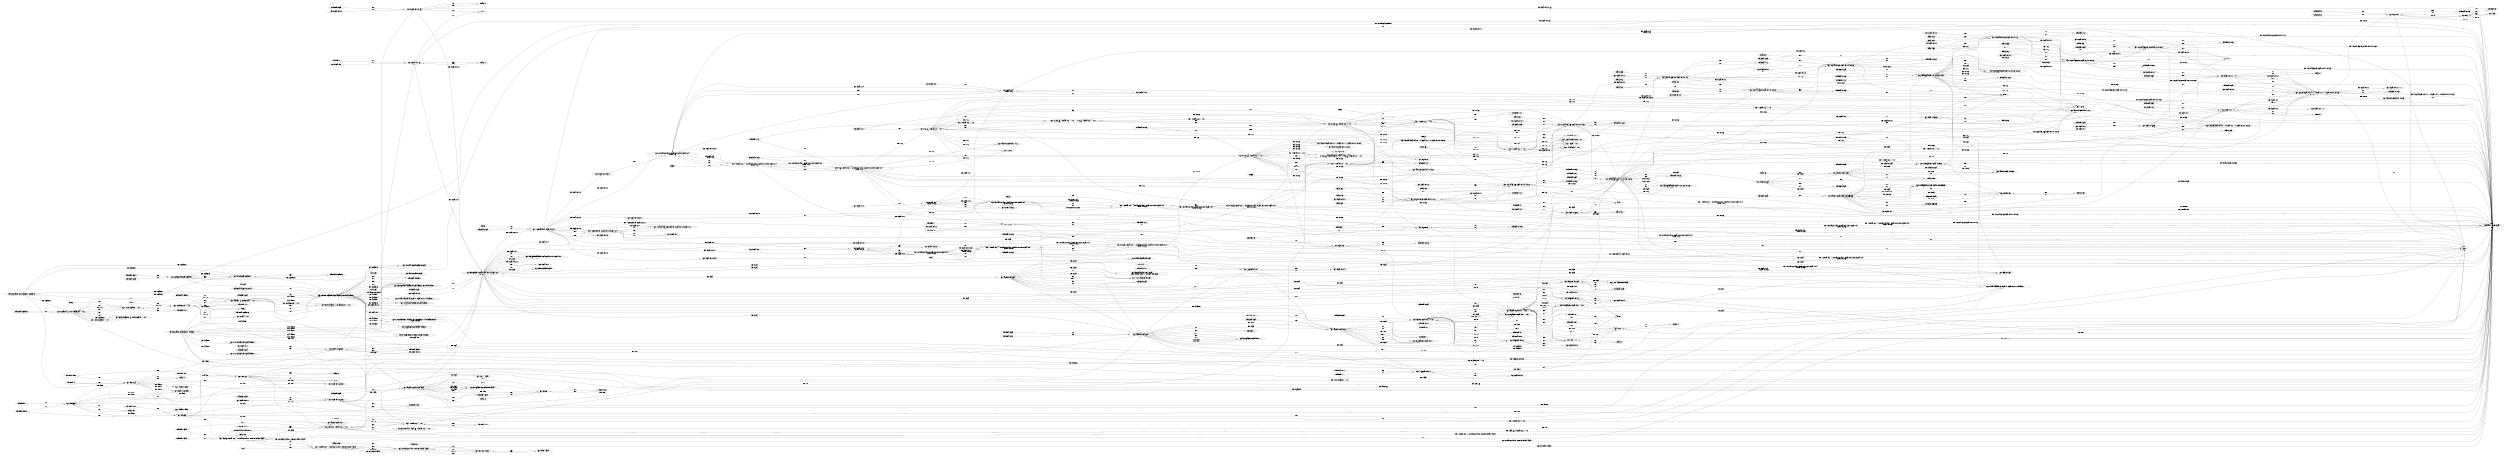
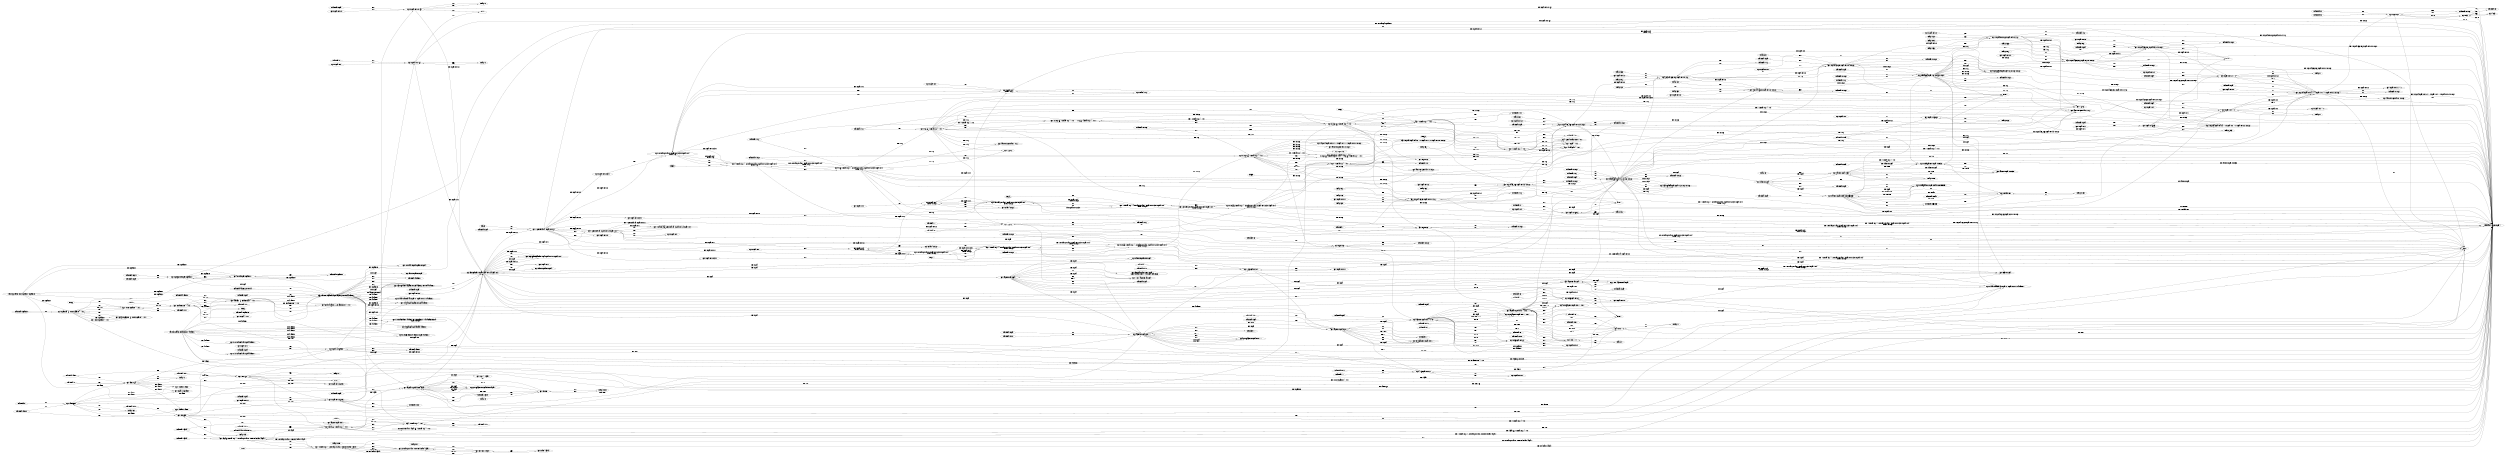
node "(Call,image_info != (const RotateImage *) NULL)": label "(Call,image_info != (const RotateImage *) NULL)" -> "(Call,image_info != (const ImageInfo *) NULL)"
edge "(Call,height<<=1)" -> "(Call,width=192)": now "(Literal,192)" -> "(Call,width=192)"
